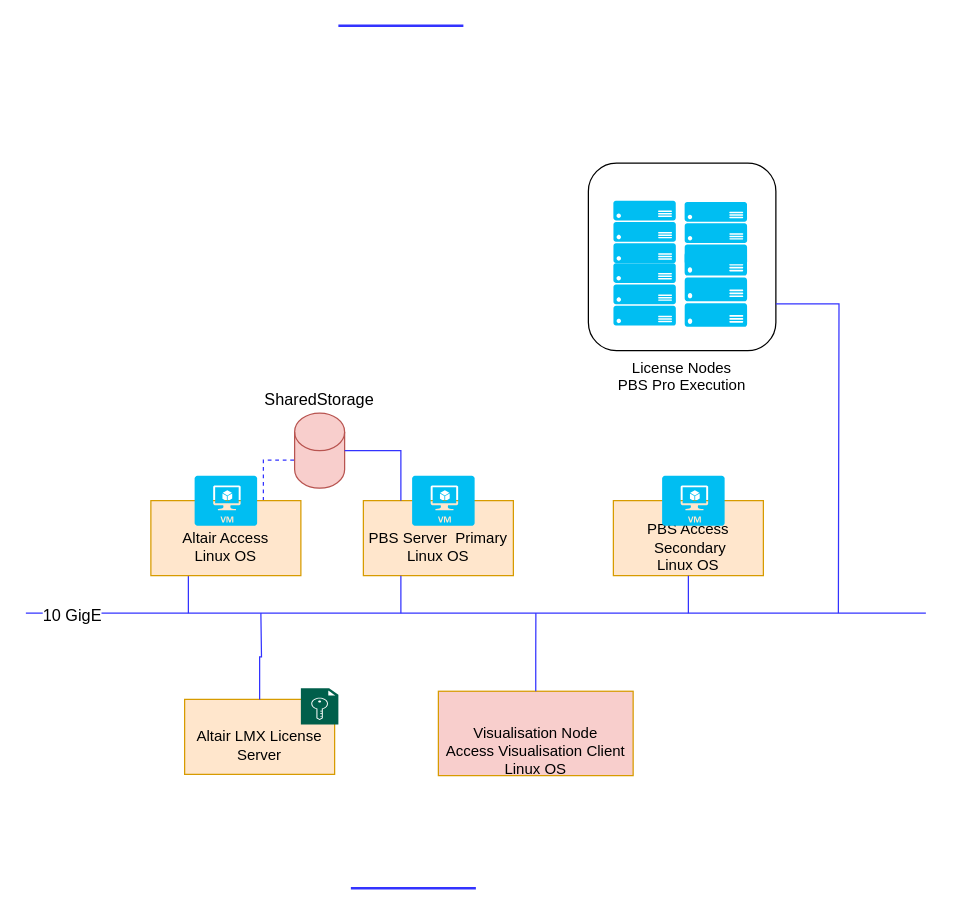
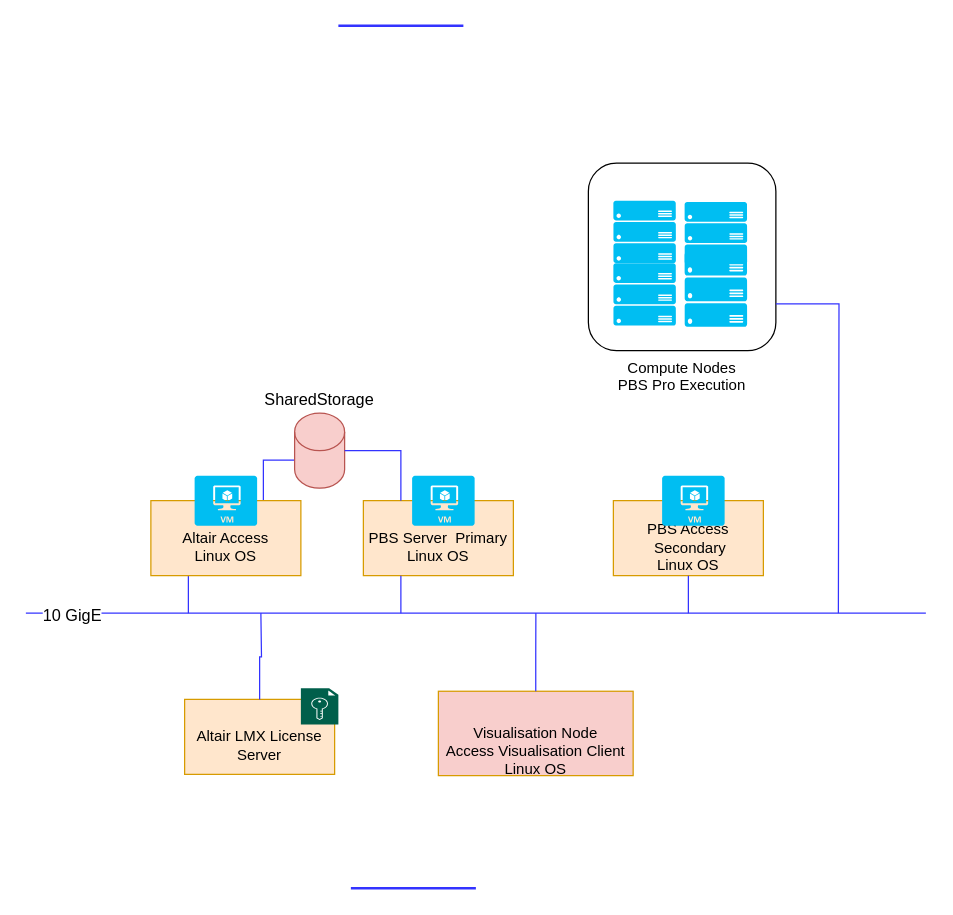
node "License Nodes PBS Pro Execution": label "License Nodes PBS Pro Execution" -> "Compute Nodes PBS Pro Execution"
edge "SharedStorage" -- "Altair Access Linux OS": style dashed -> solid
